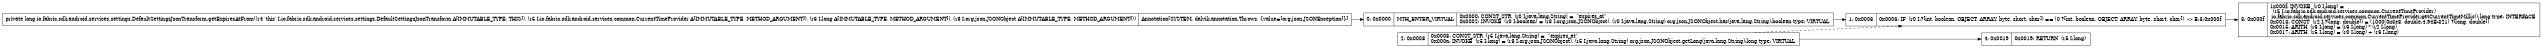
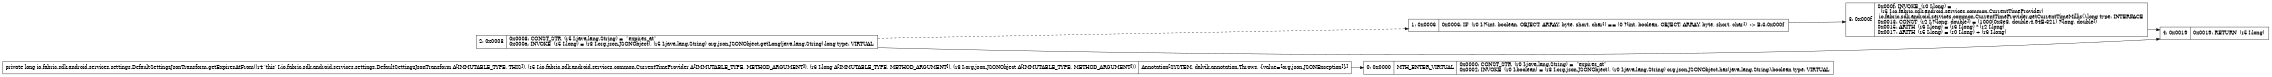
node "3: 0x000f": text "1x000f: INVOKE  (r0 I:long) =" -> "0x000f: INVOKE  (r0 I:long) ="
edge "0: 0x0000" -> "1: 0x0006": removed
edge "3: 0x000f" -> "4: 0x0019": added
